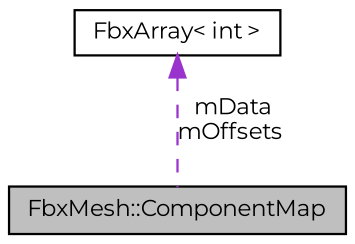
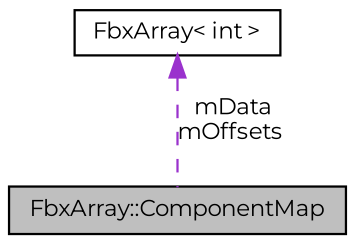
node "FbxMesh::ComponentMap": label "FbxMesh::ComponentMap" -> "FbxArray::ComponentMap"
